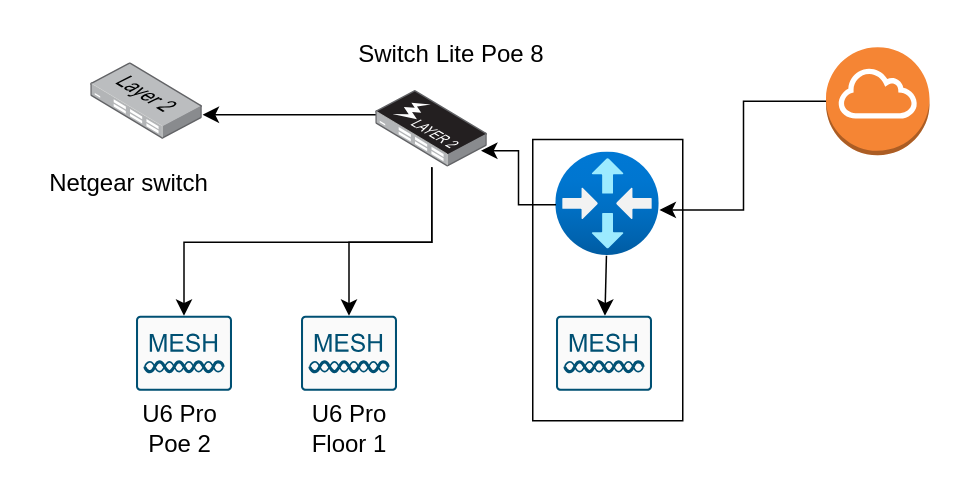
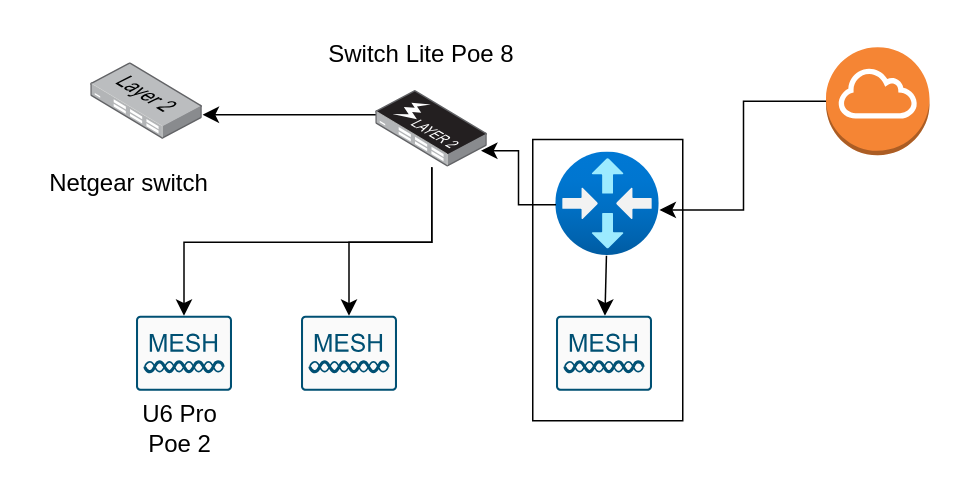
node "Switch Lite Poe 8": moved (450, 53) -> (420, 53)
node "U6 Pro Floor 1": removed
